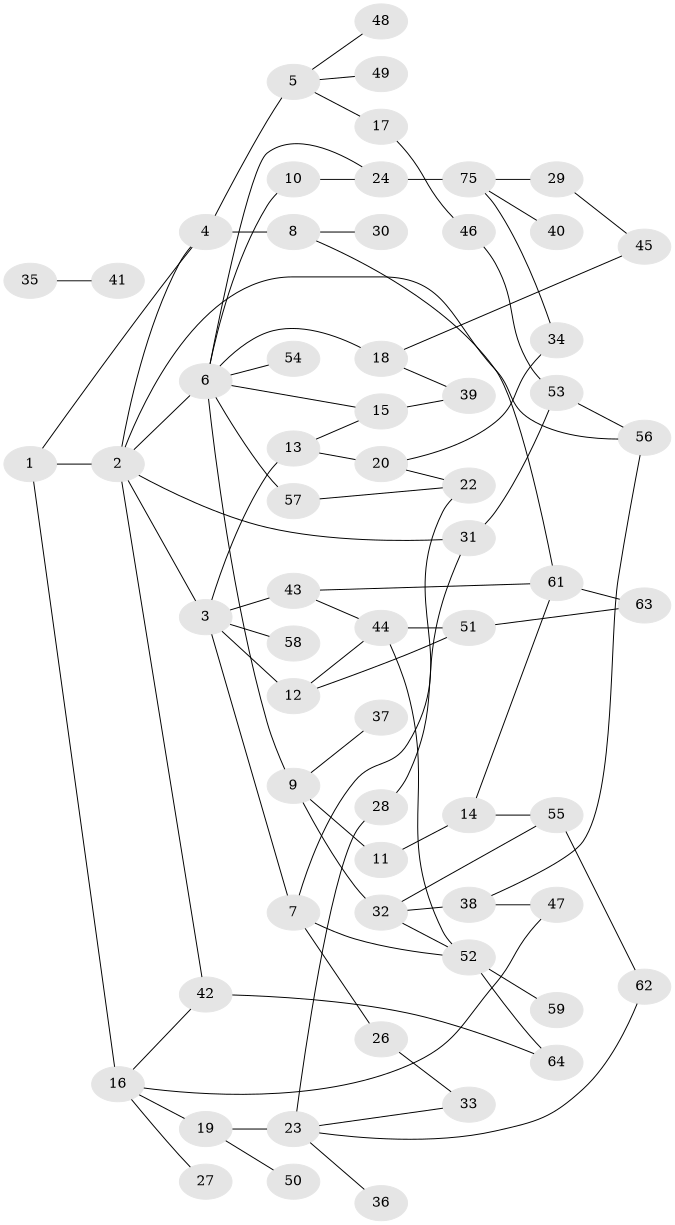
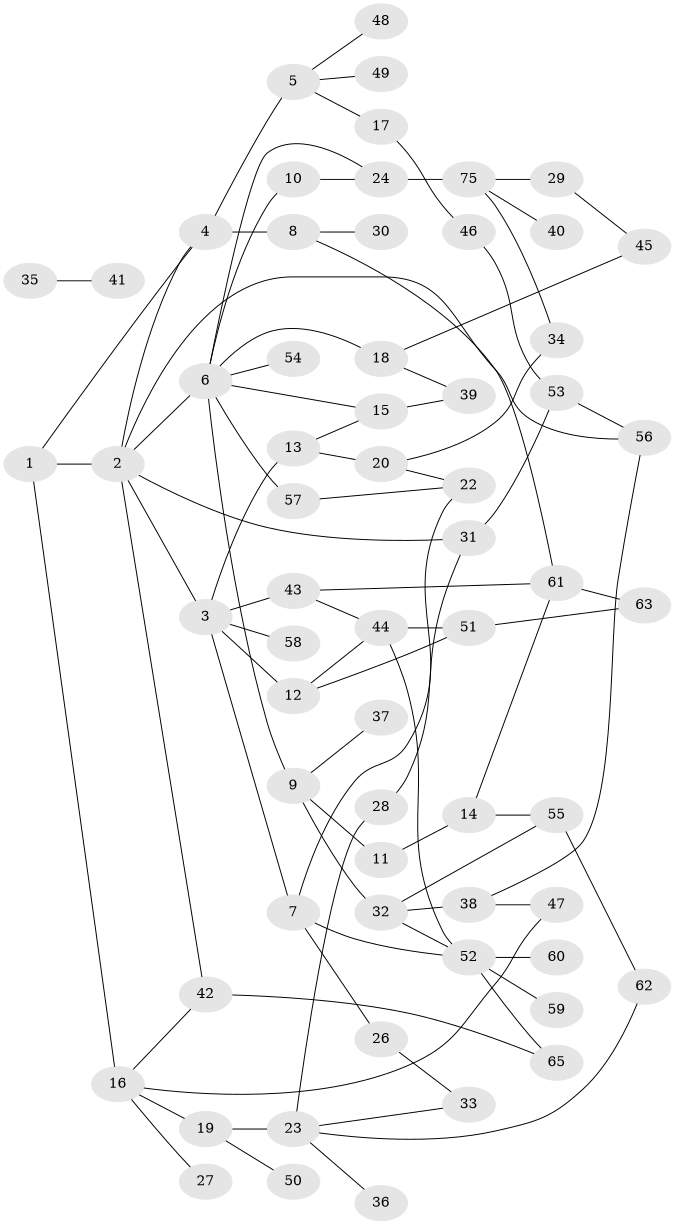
node "60": added
node "64": label "64" -> "65"
